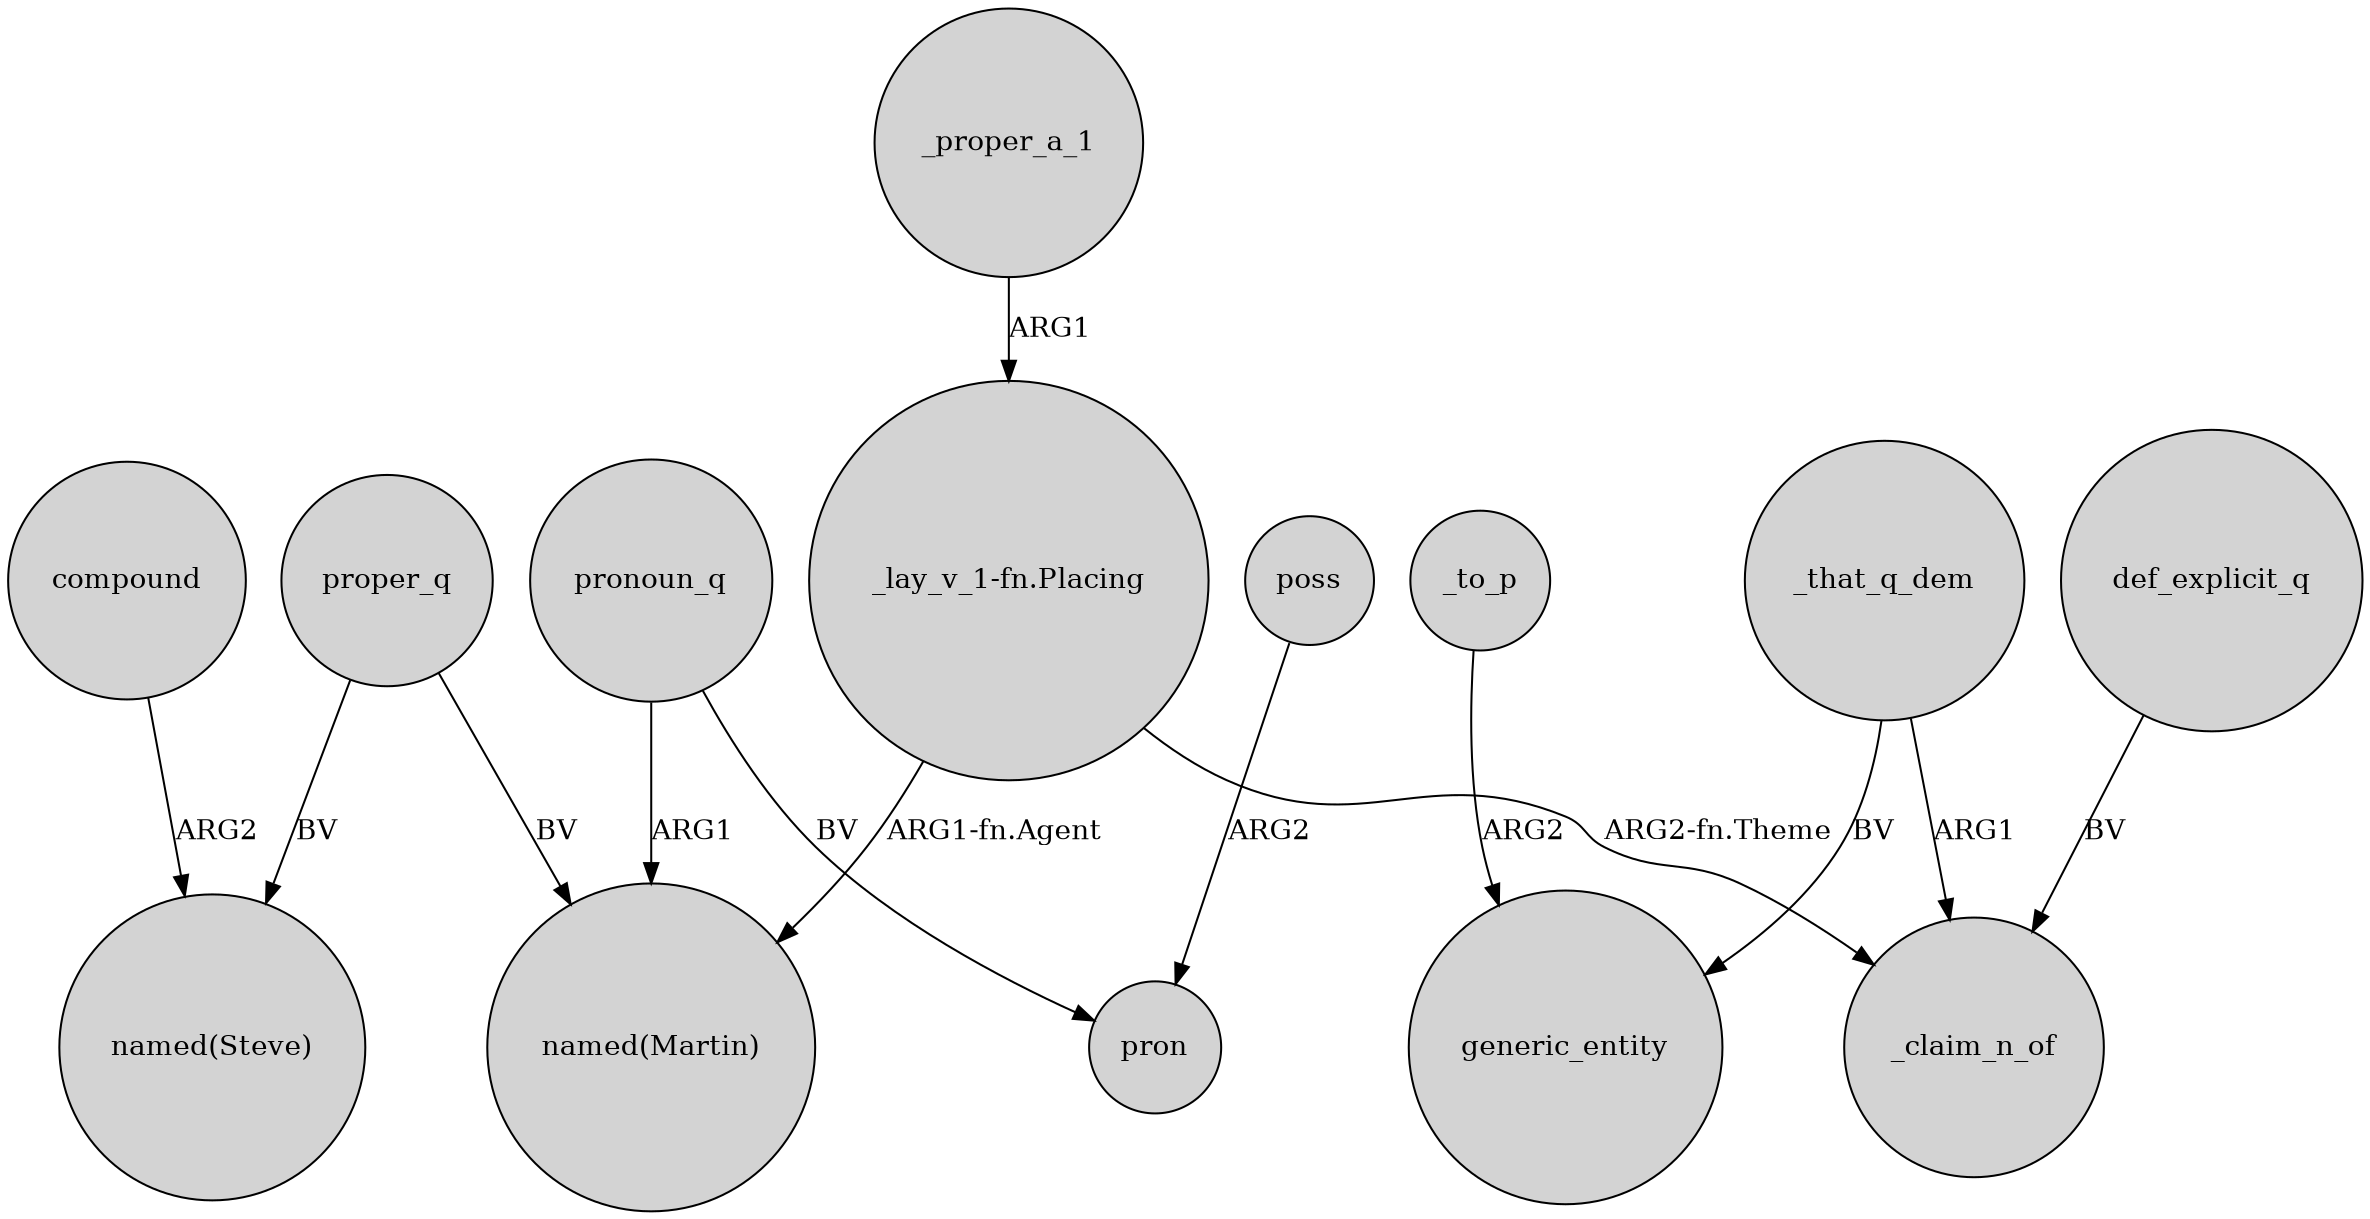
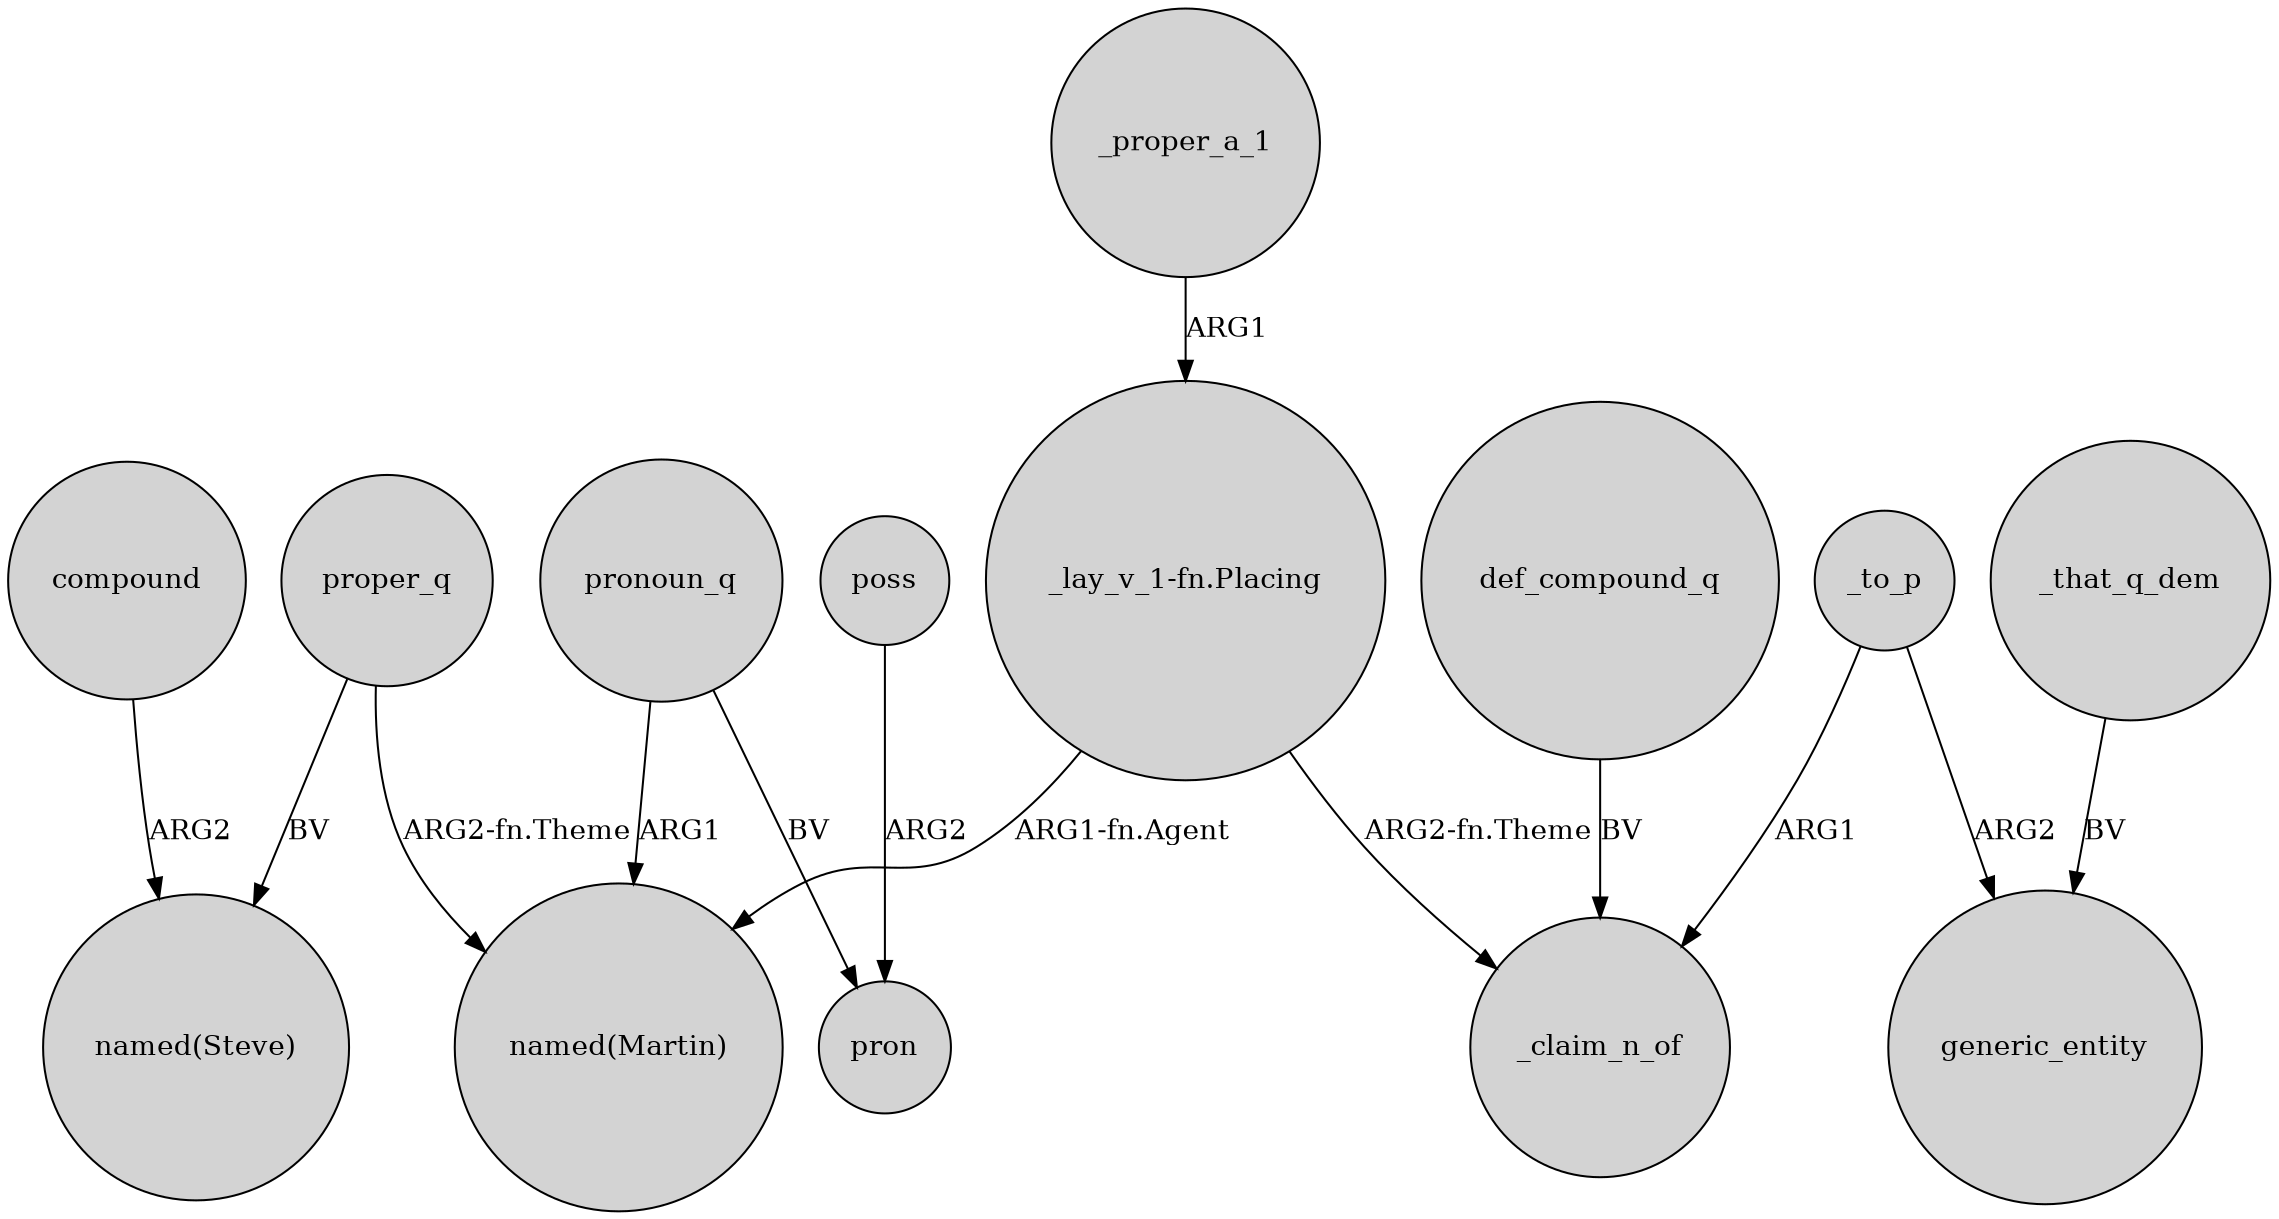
node "def_explicit_q": label "def_explicit_q" -> "def_compound_q"
edge "_that_q_dem" -> "_claim_n_of": now "_to_p" -> "_claim_n_of"
edge "proper_q" -> "named(Martin)": label "BV" -> "ARG2-fn.Theme"
